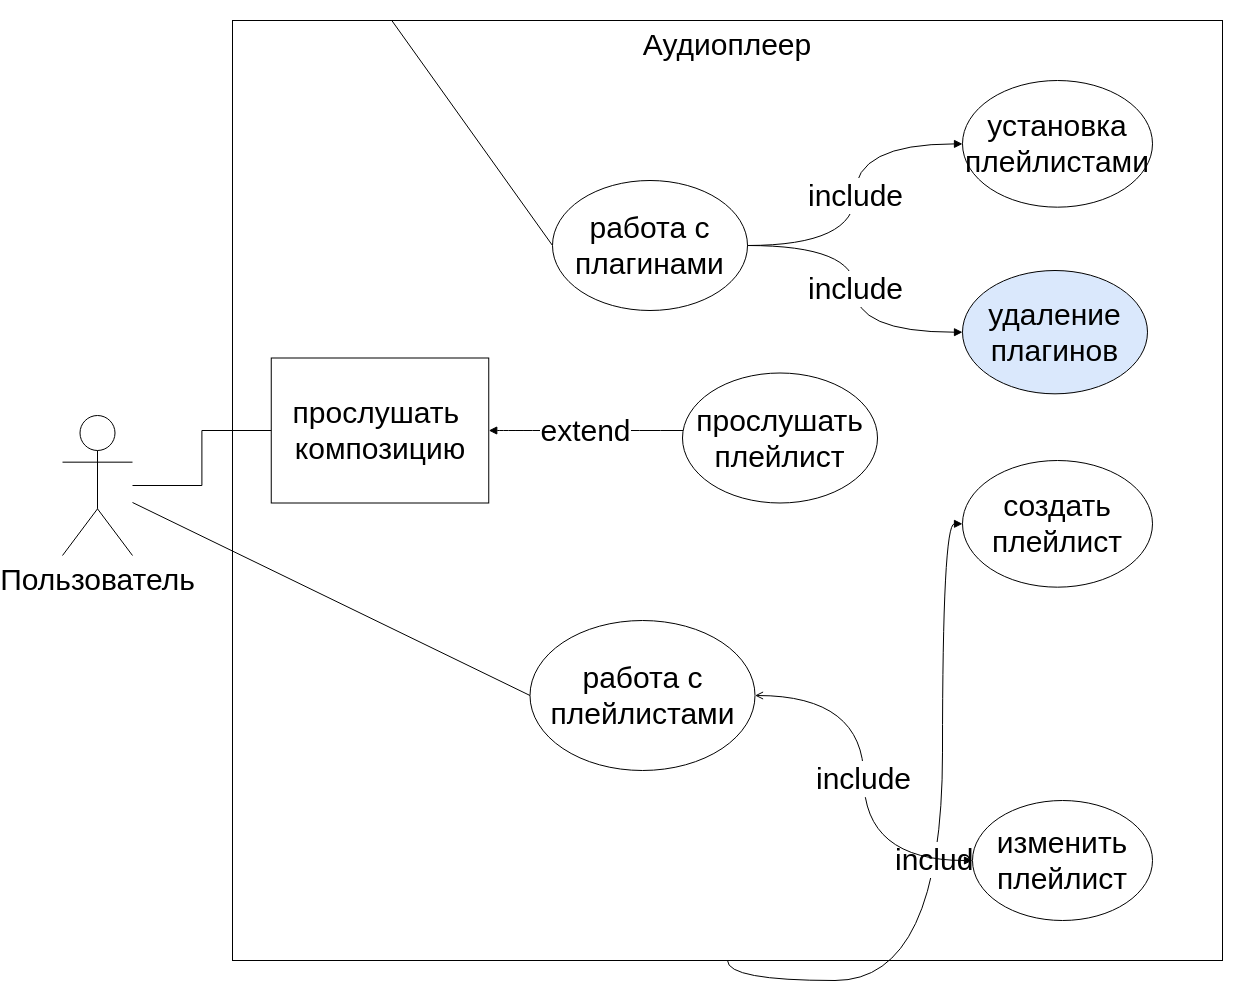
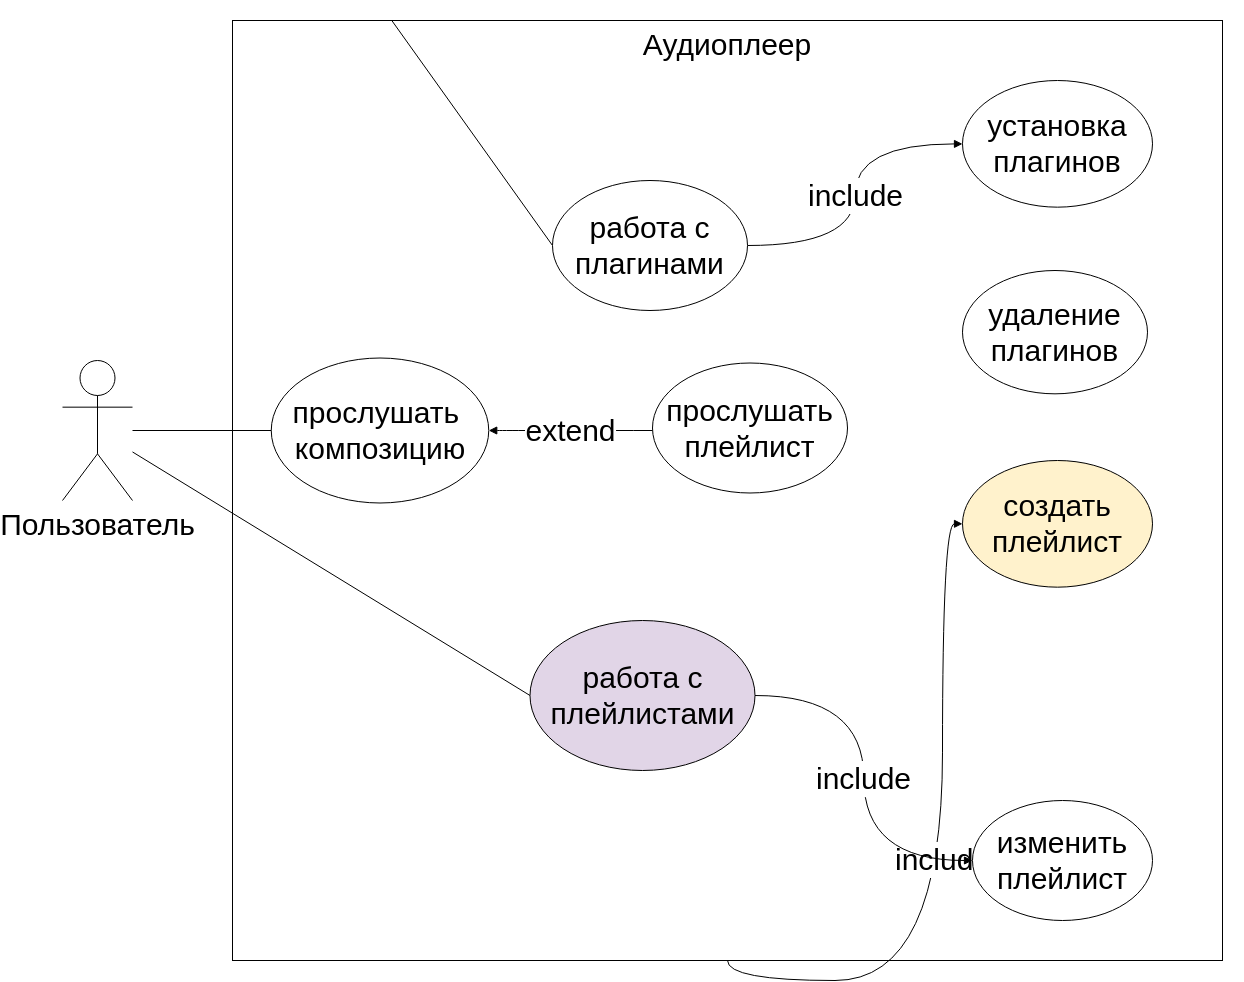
node "установка плейлистами": label "установка плейлистами" -> "установка плагинов"
edge "работа с плагинами" -> "удаление плагинов": removed, label "include"
node "удаление плагинов": fillcolor #dae8fc -> #ffffff
node "прослушать композицию": shape rectangle -> ellipse
node "прослушать плейлист": moved (780, 438) -> (750, 428)
node "Пользователь": moved (98, 486) -> (98, 431)
node "создать плейлист": fillcolor #ffffff -> #fff2cc
node "работа с плейлистами": fillcolor #ffffff -> #e1d5e7
edge "работа с плейлистами" -- "изменить плейлист": arrowhead open -> none
